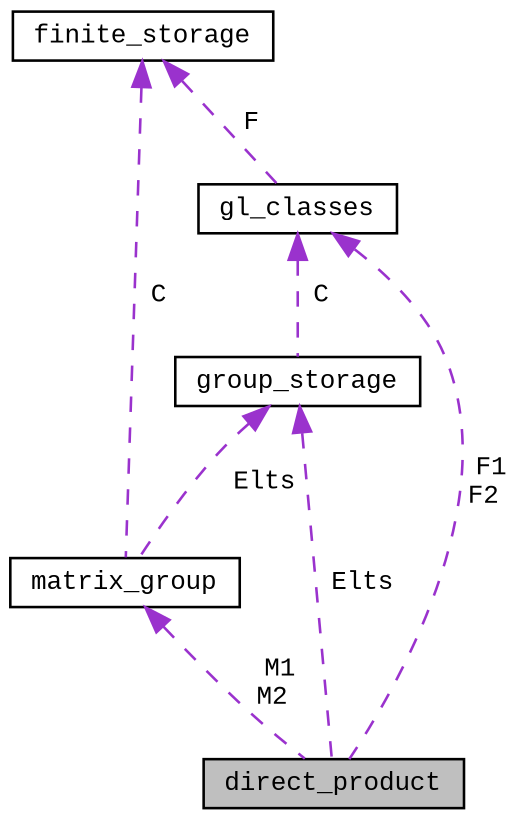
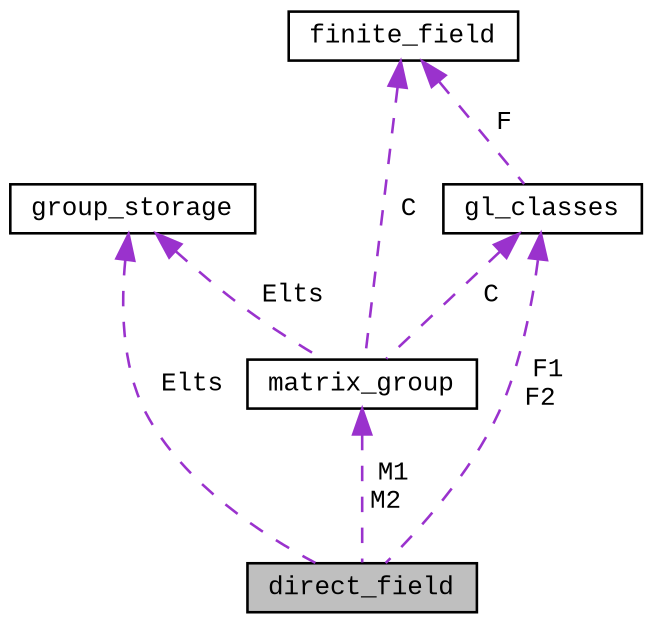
node "finite_storage": label "finite_storage" -> "finite_field"
edge "group_storage" -> "gl_classes": now "matrix_group" -> "gl_classes"
node "direct_product": label "direct_product" -> "direct_field"
